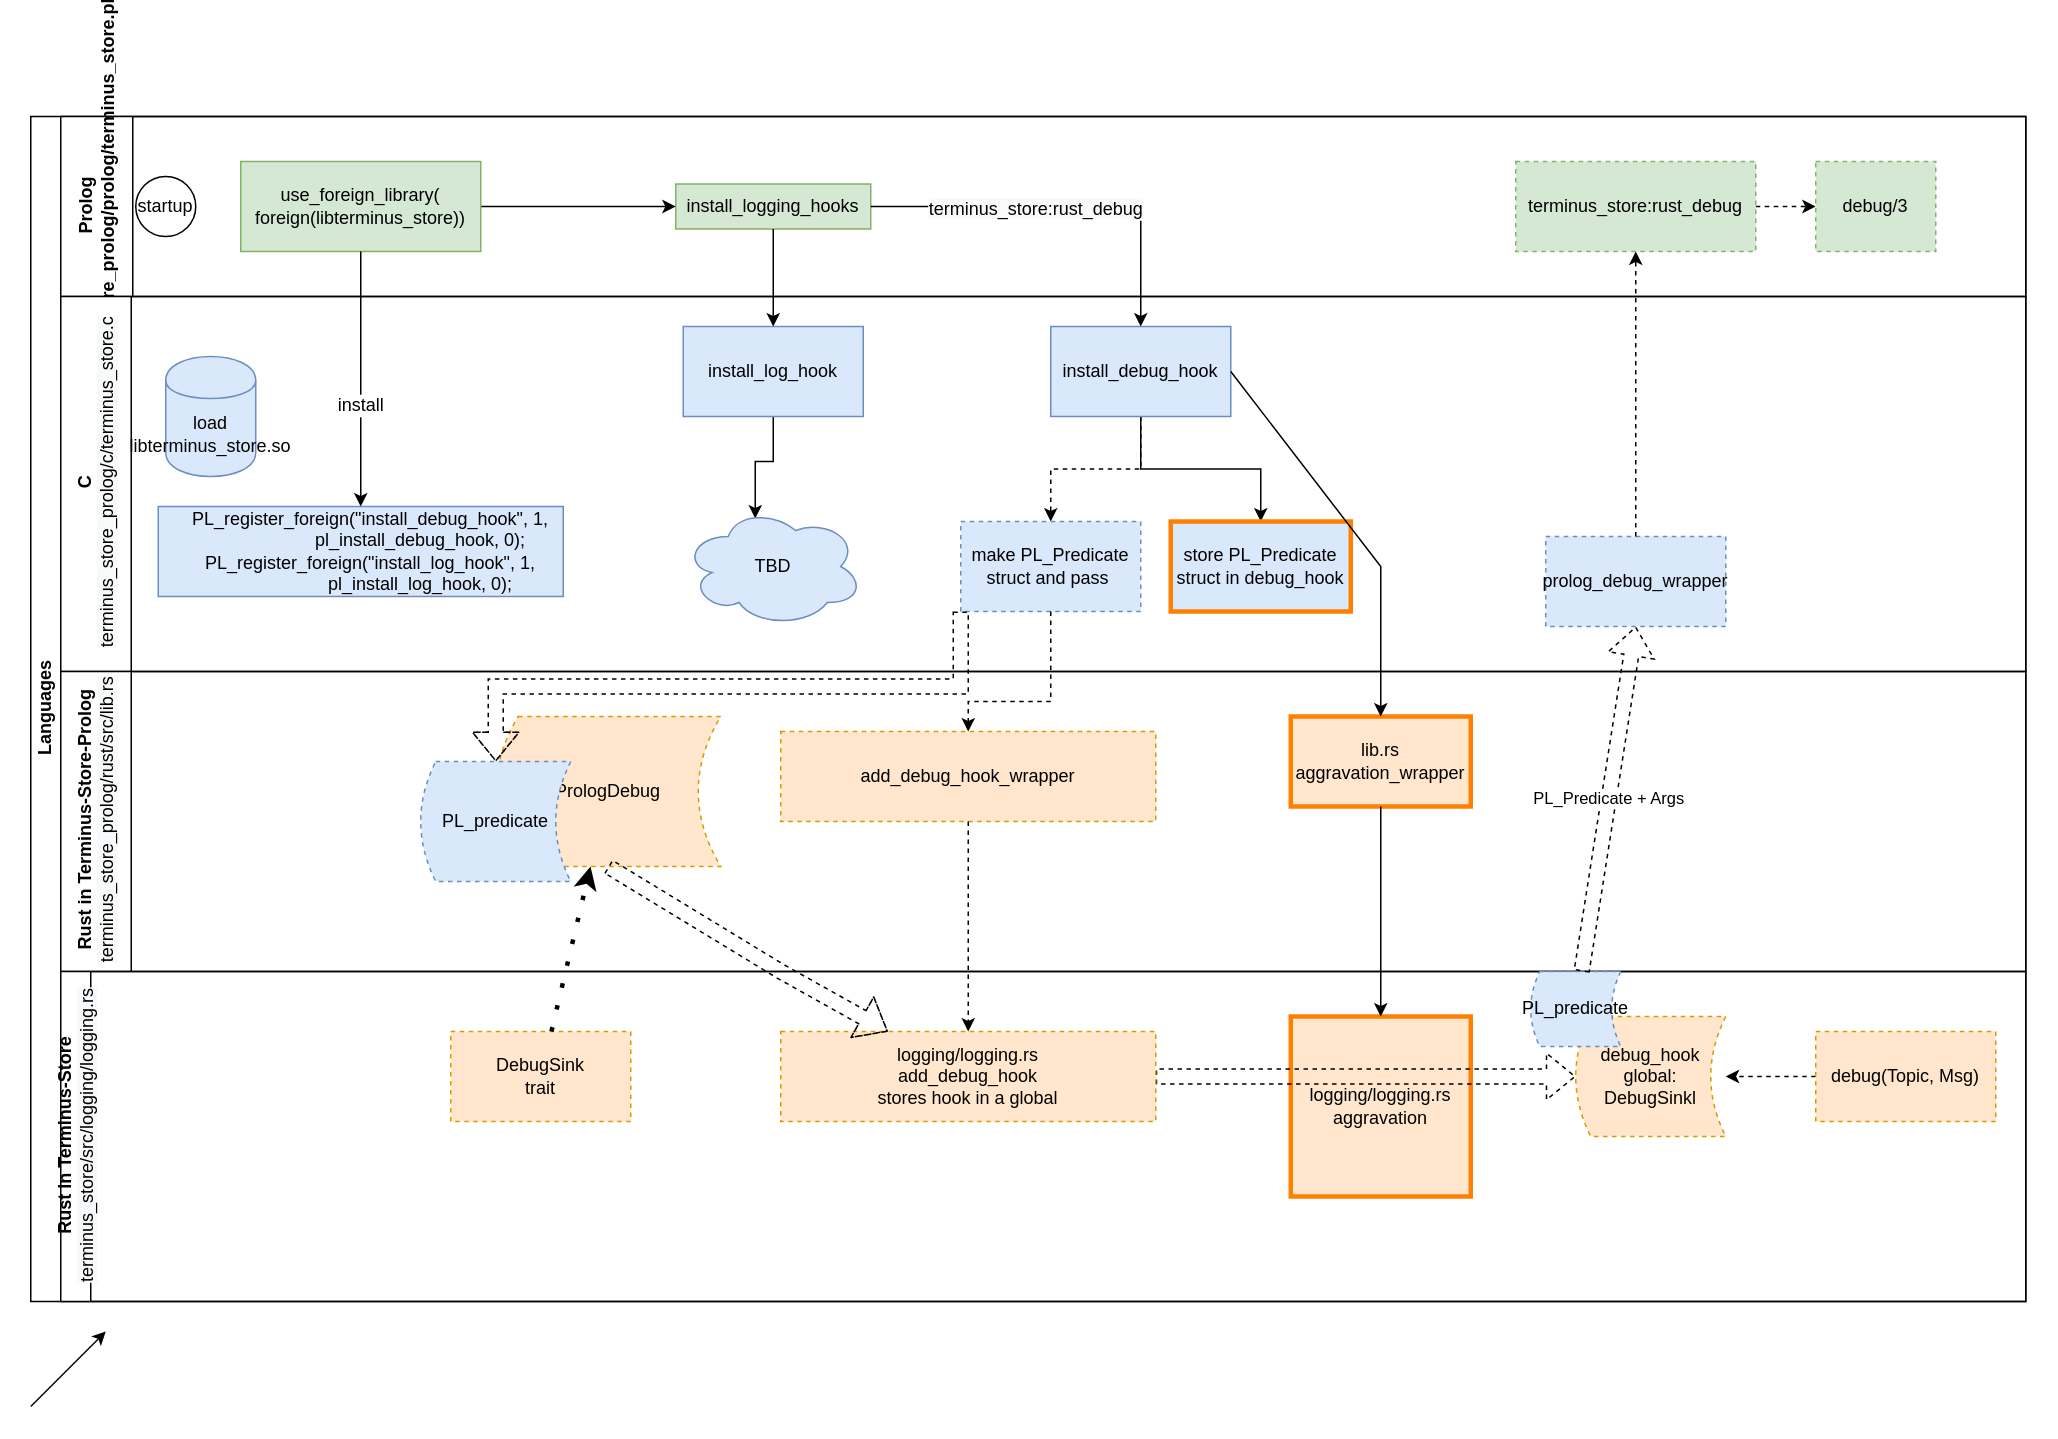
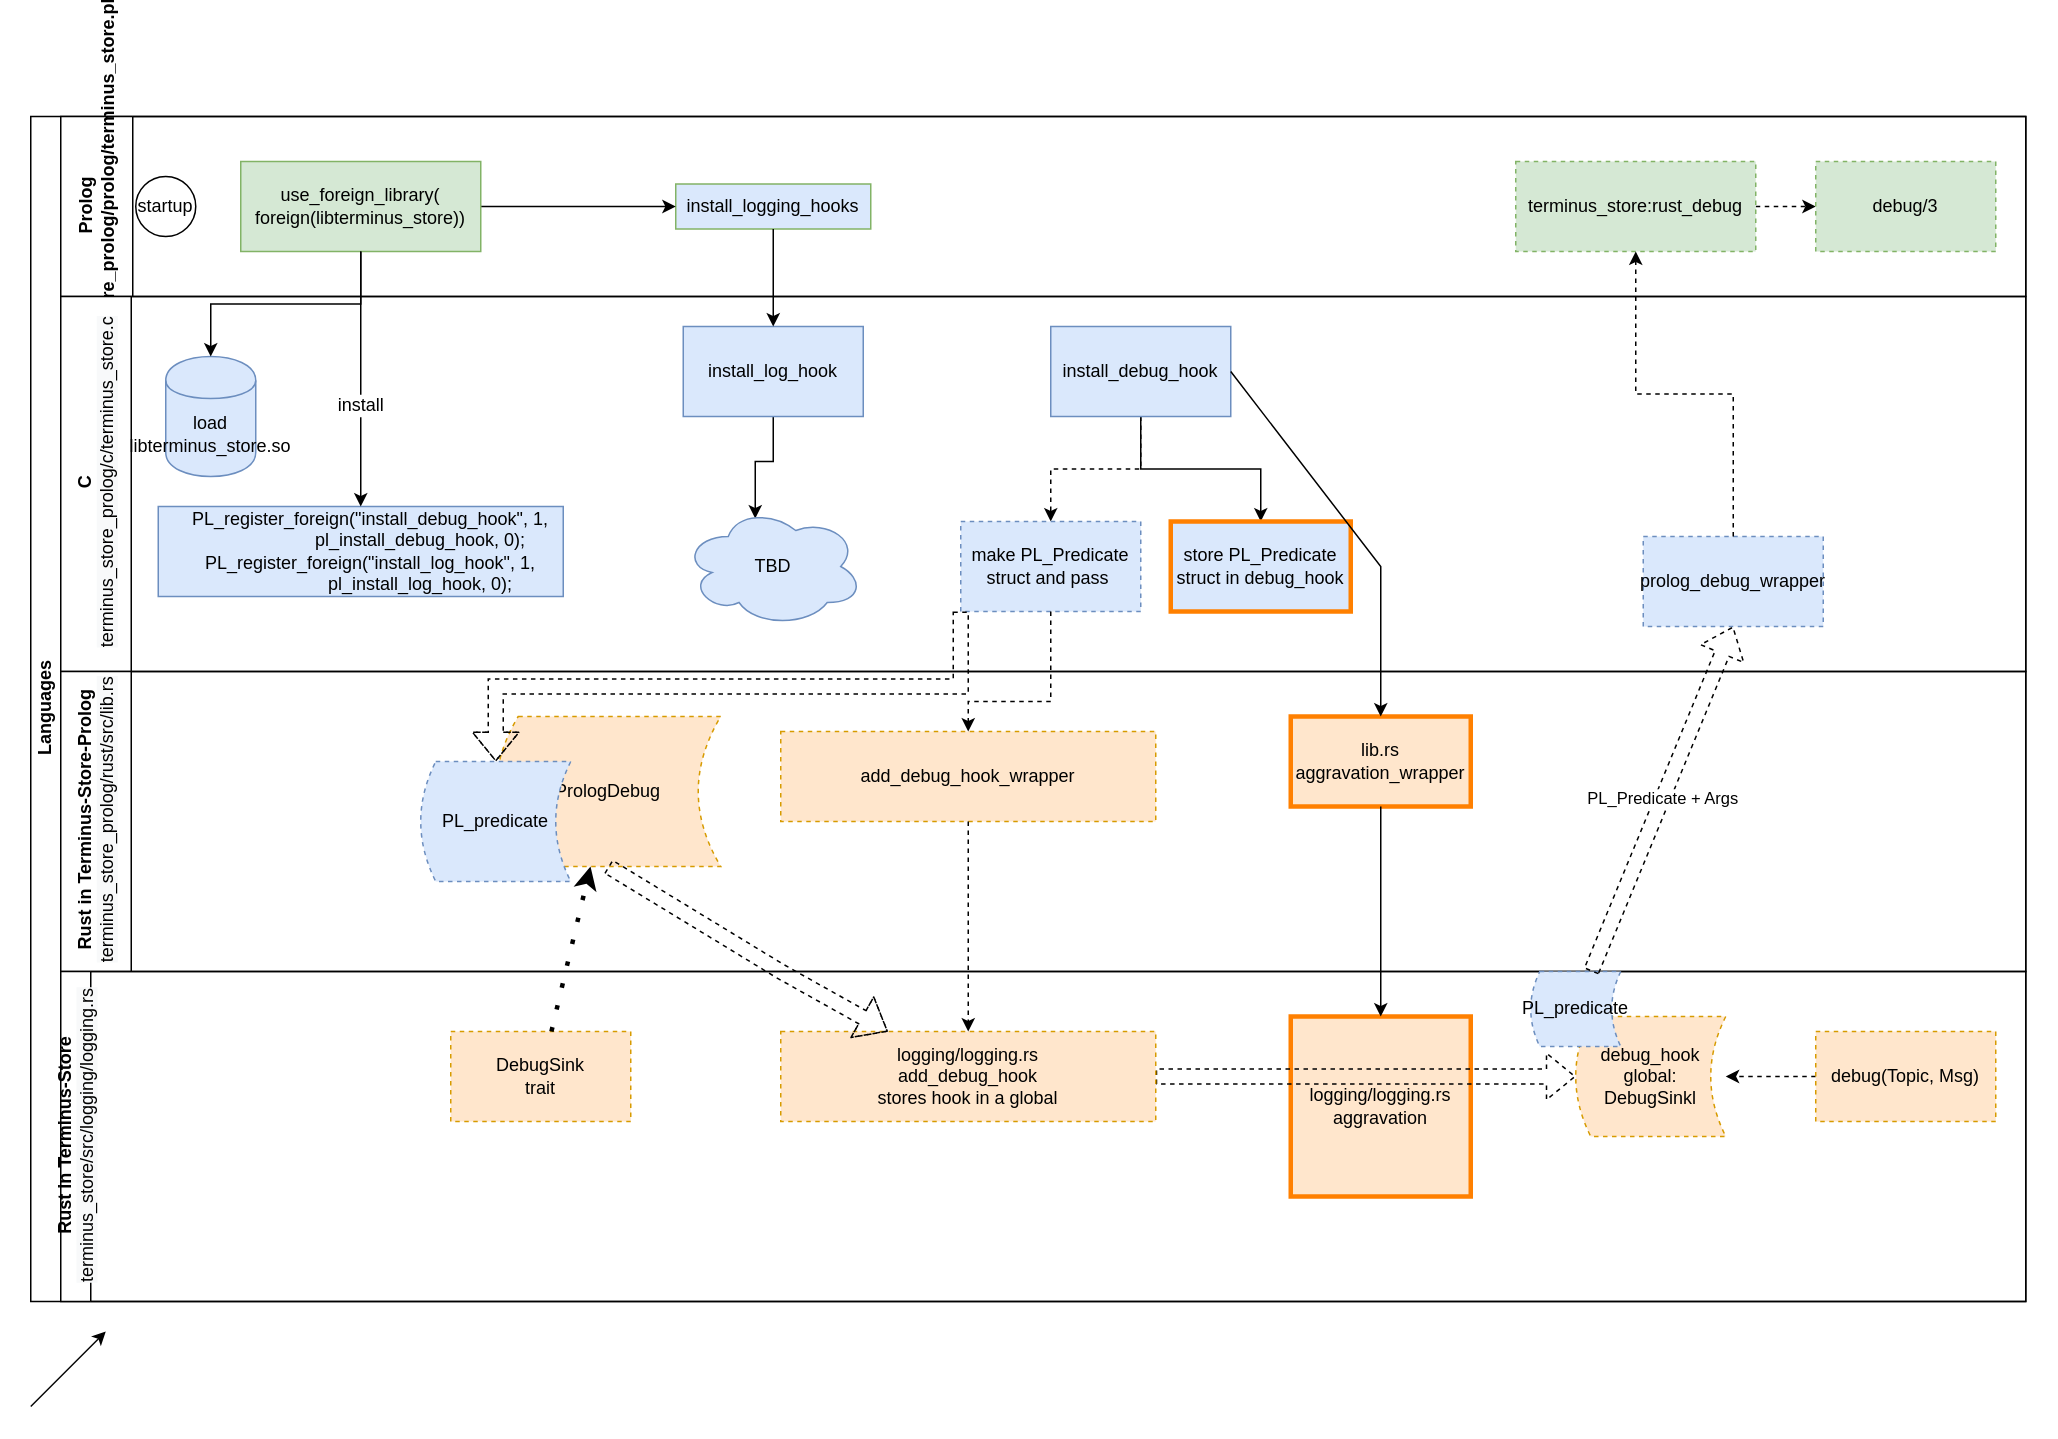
node "install_logging_hooks": fillcolor #d5e8d4 -> #dae8fc
node "debug/3": size 120x90 -> 180x90
edge "install_logging_hooks" -> "install_debug_hook": removed, label "terminus_store:rust_debug"
edge "use_foreign_library( foreign(libterminus_store))" -> "load libterminus_store.so": added
node "prolog_debug_wrapper": moved (1636, 581) -> (1733, 581)
